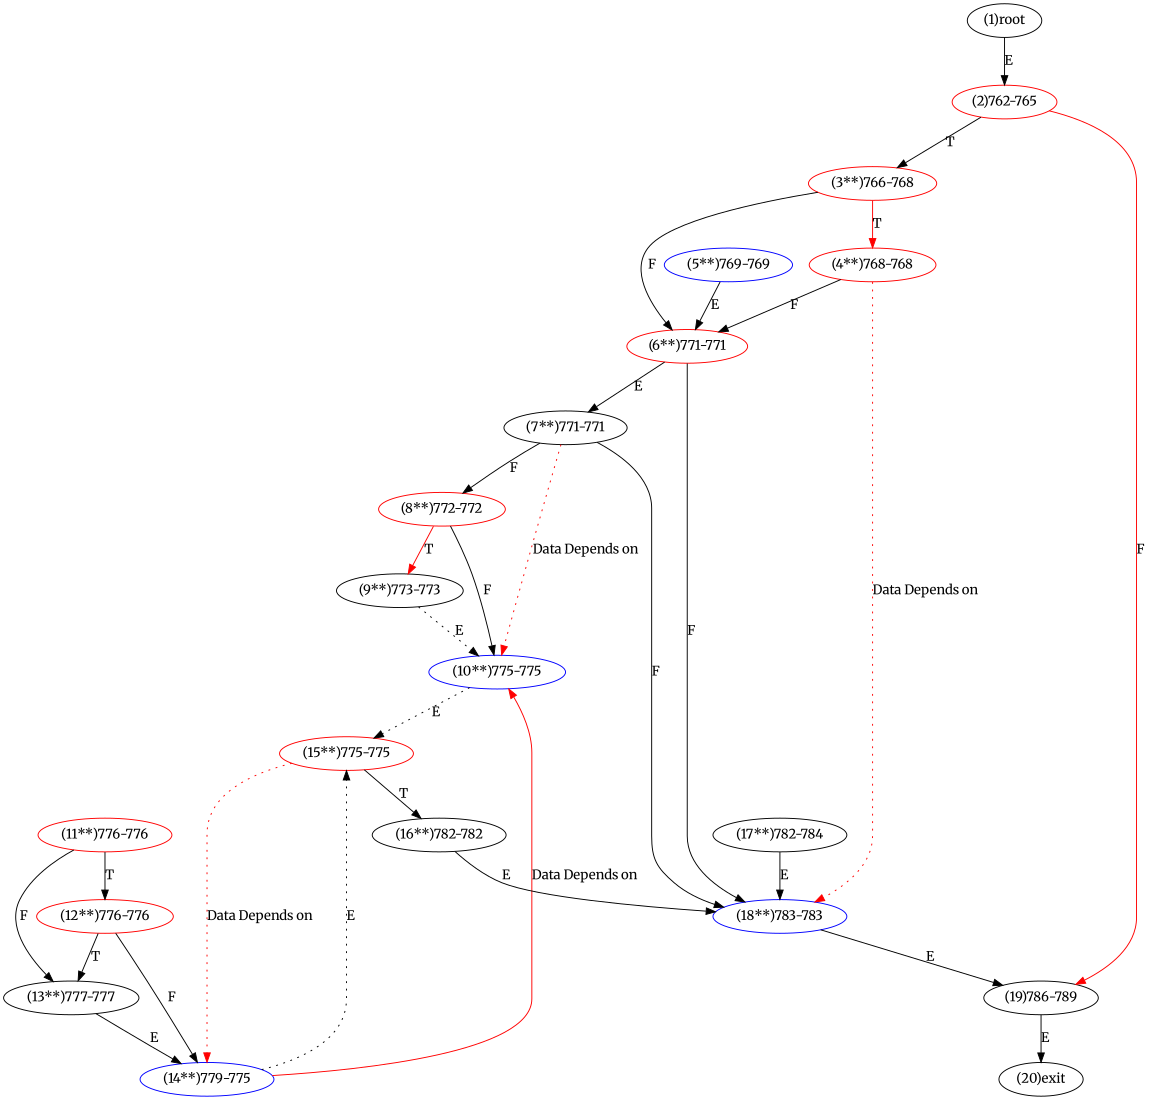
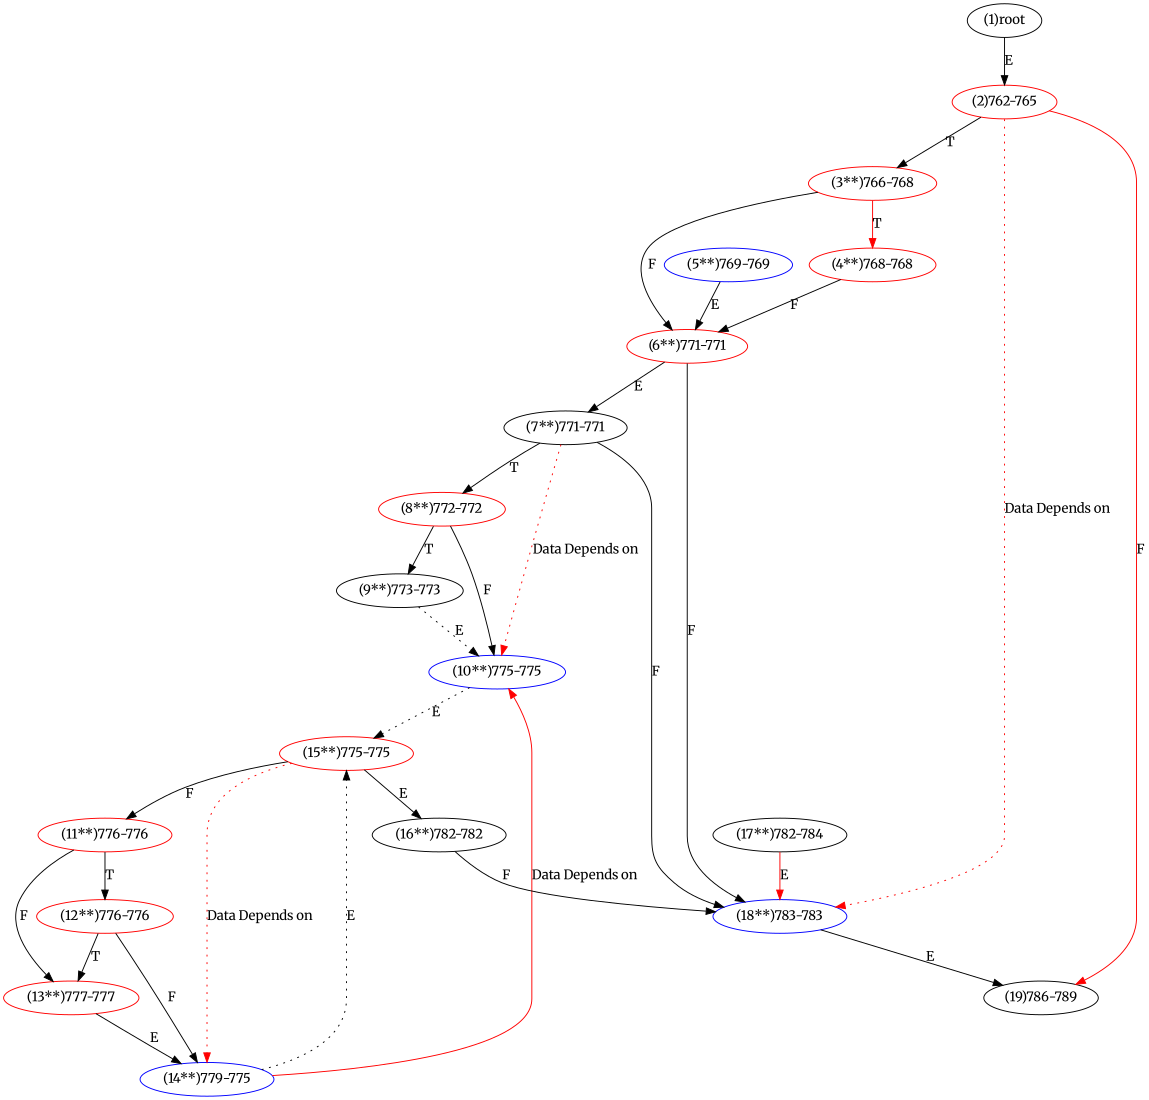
edge "(7**)771-771" -> "(8**)772-772": label "F" -> "T"
edge "(8**)772-772" -> "(9**)773-773": color red -> black
edge "(4**)768-768" -> "(18**)783-783": now "(2)762-765" -> "(18**)783-783"
edge "(15**)775-775" -> "(11**)776-776": added, label "F"
edge "(15**)775-775" -> "(16**)782-782": label "T" -> "E"
edge "(17**)782-784" -> "(18**)783-783": color black -> red
edge "(16**)782-782" -> "(18**)783-783": label "E" -> "F"
node "(13**)777-777": color black -> red
node "(20)exit": removed
